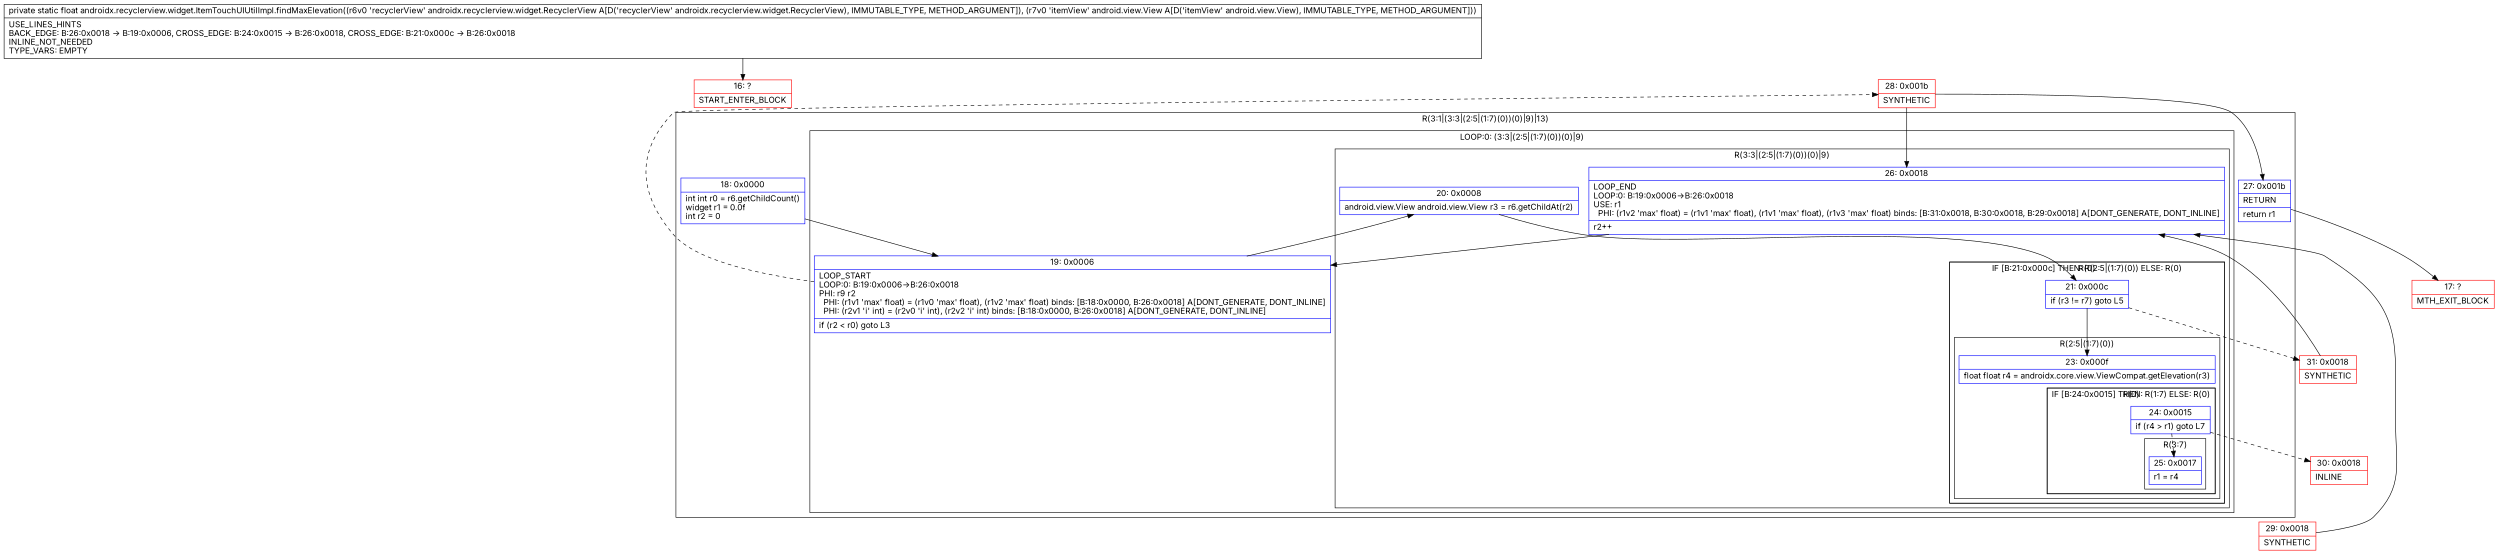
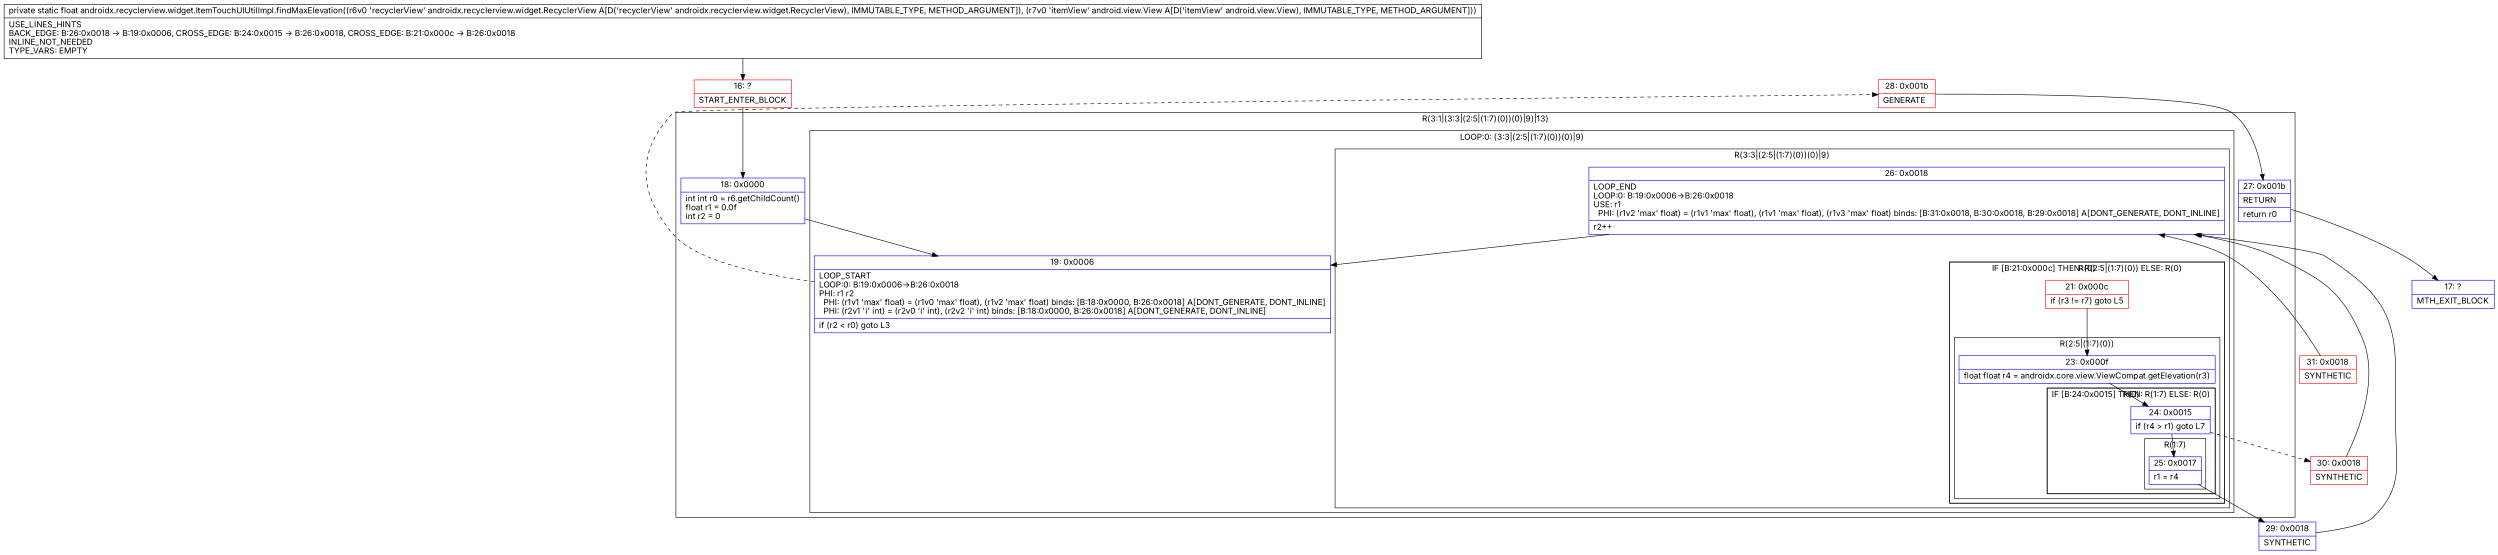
node "28: 0x001b": text "SYNTHETIC" -> "GENERATE"
edge "28: 0x001b" -> "26: 0x0018": now "30: 0x0018" -> "26: 0x0018"
edge "16: ?" -> "18: 0x0000": added
node "20: 0x0008": removed
node "18: 0x0000": text "widget r1 = 0.0f" -> "float r1 = 0.0f"
node "27: 0x001b": text "return r1" -> "return r0"
node "19: 0x0006": text "PHI: r9 r2" -> "PHI: r1 r2"
node "21: 0x000c": color blue -> red
node "17: ?": color red -> blue
edge "21: 0x000c" -> "31: 0x0018": removed
edge "23: 0x000f" -> "24: 0x0015": added
edge "24: 0x0015" -> "25: 0x0017": style dashed -> solid
cluster "R(3:7)": label "R(3:7)" -> "R(1:7)"
node "30: 0x0018": text "INLINE" -> "SYNTHETIC"
edge "25: 0x0017" -> "29: 0x0018": added
node "29: 0x0018": color red -> blue
